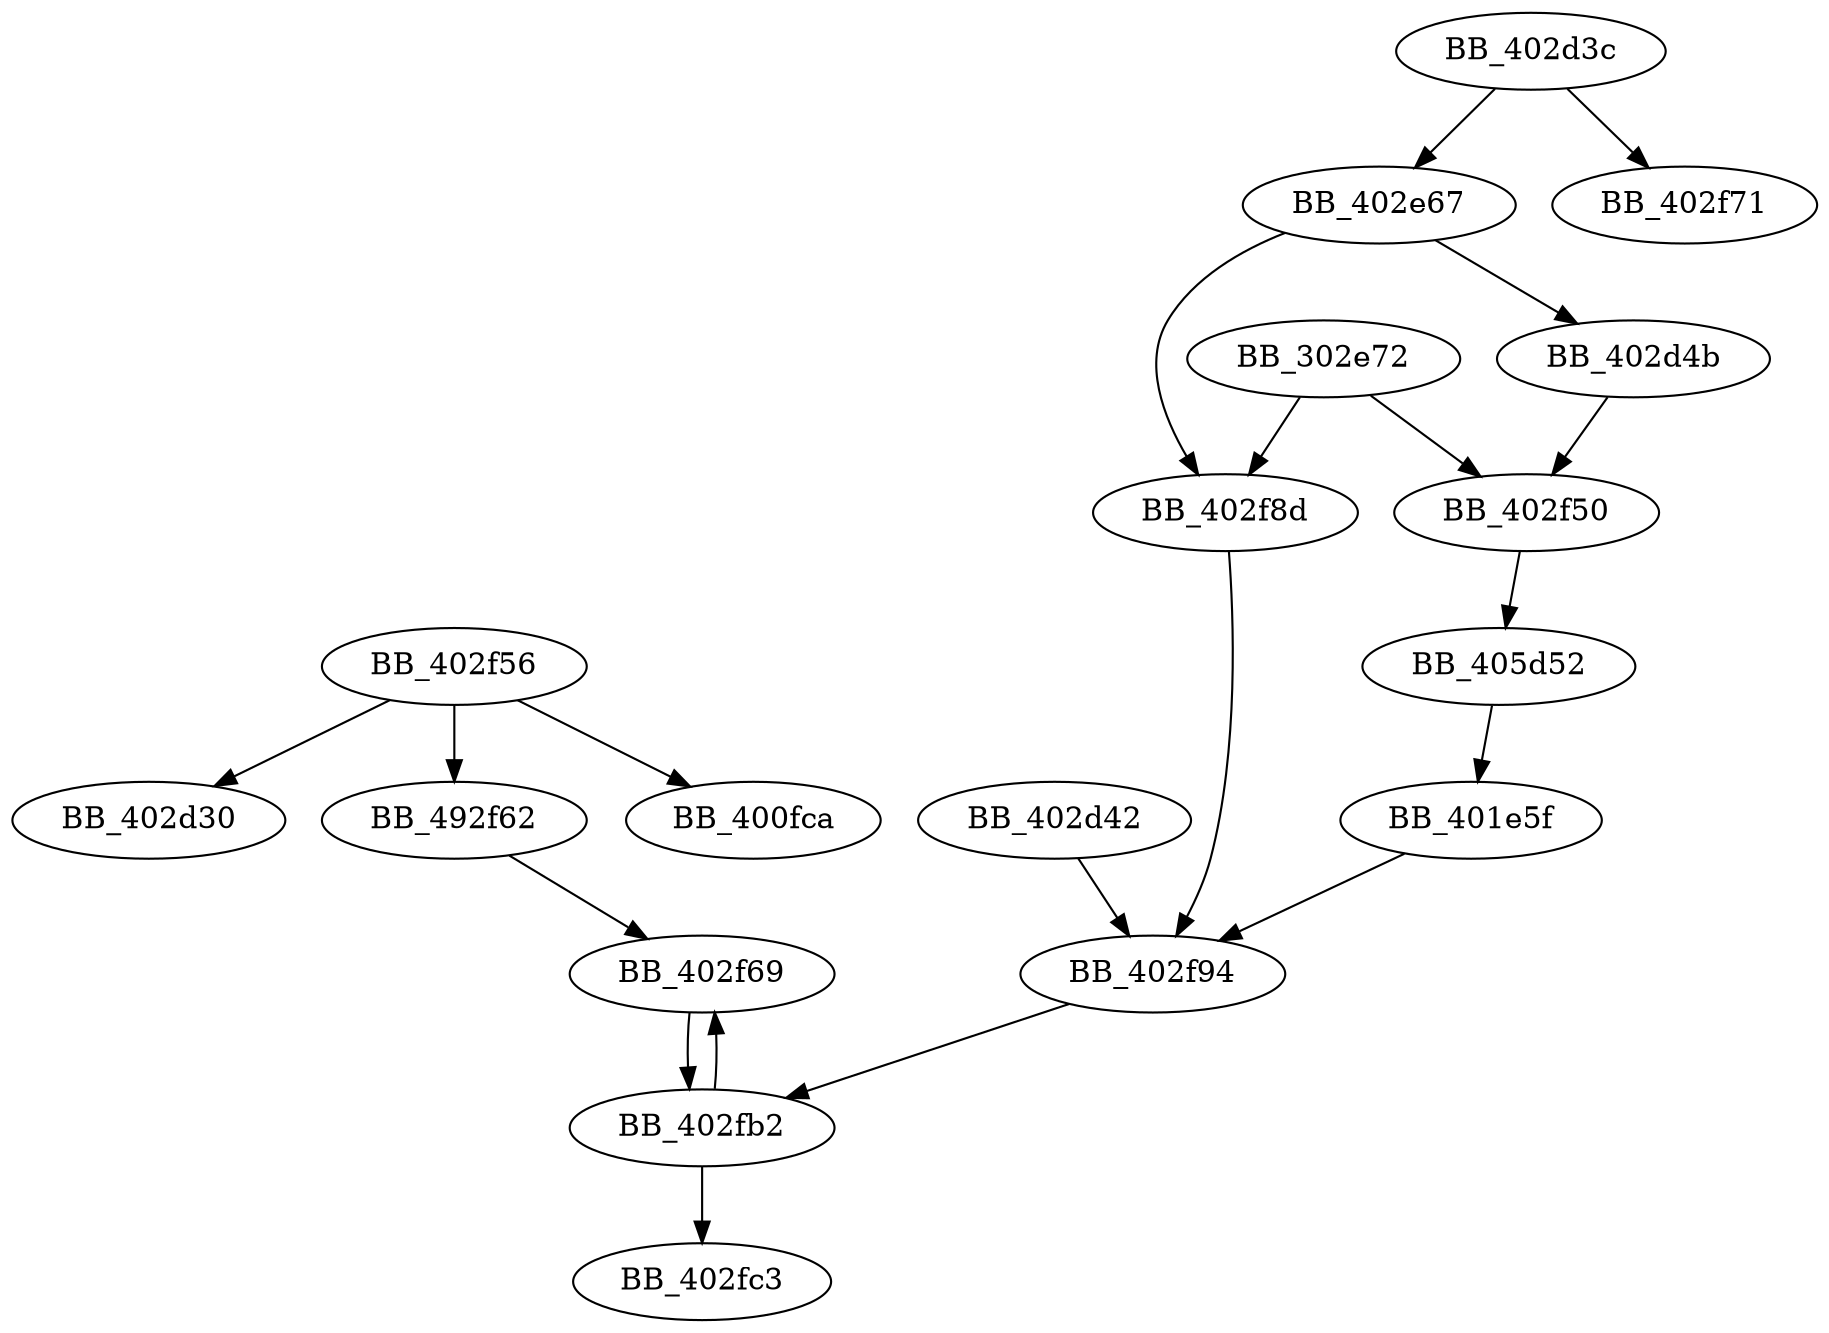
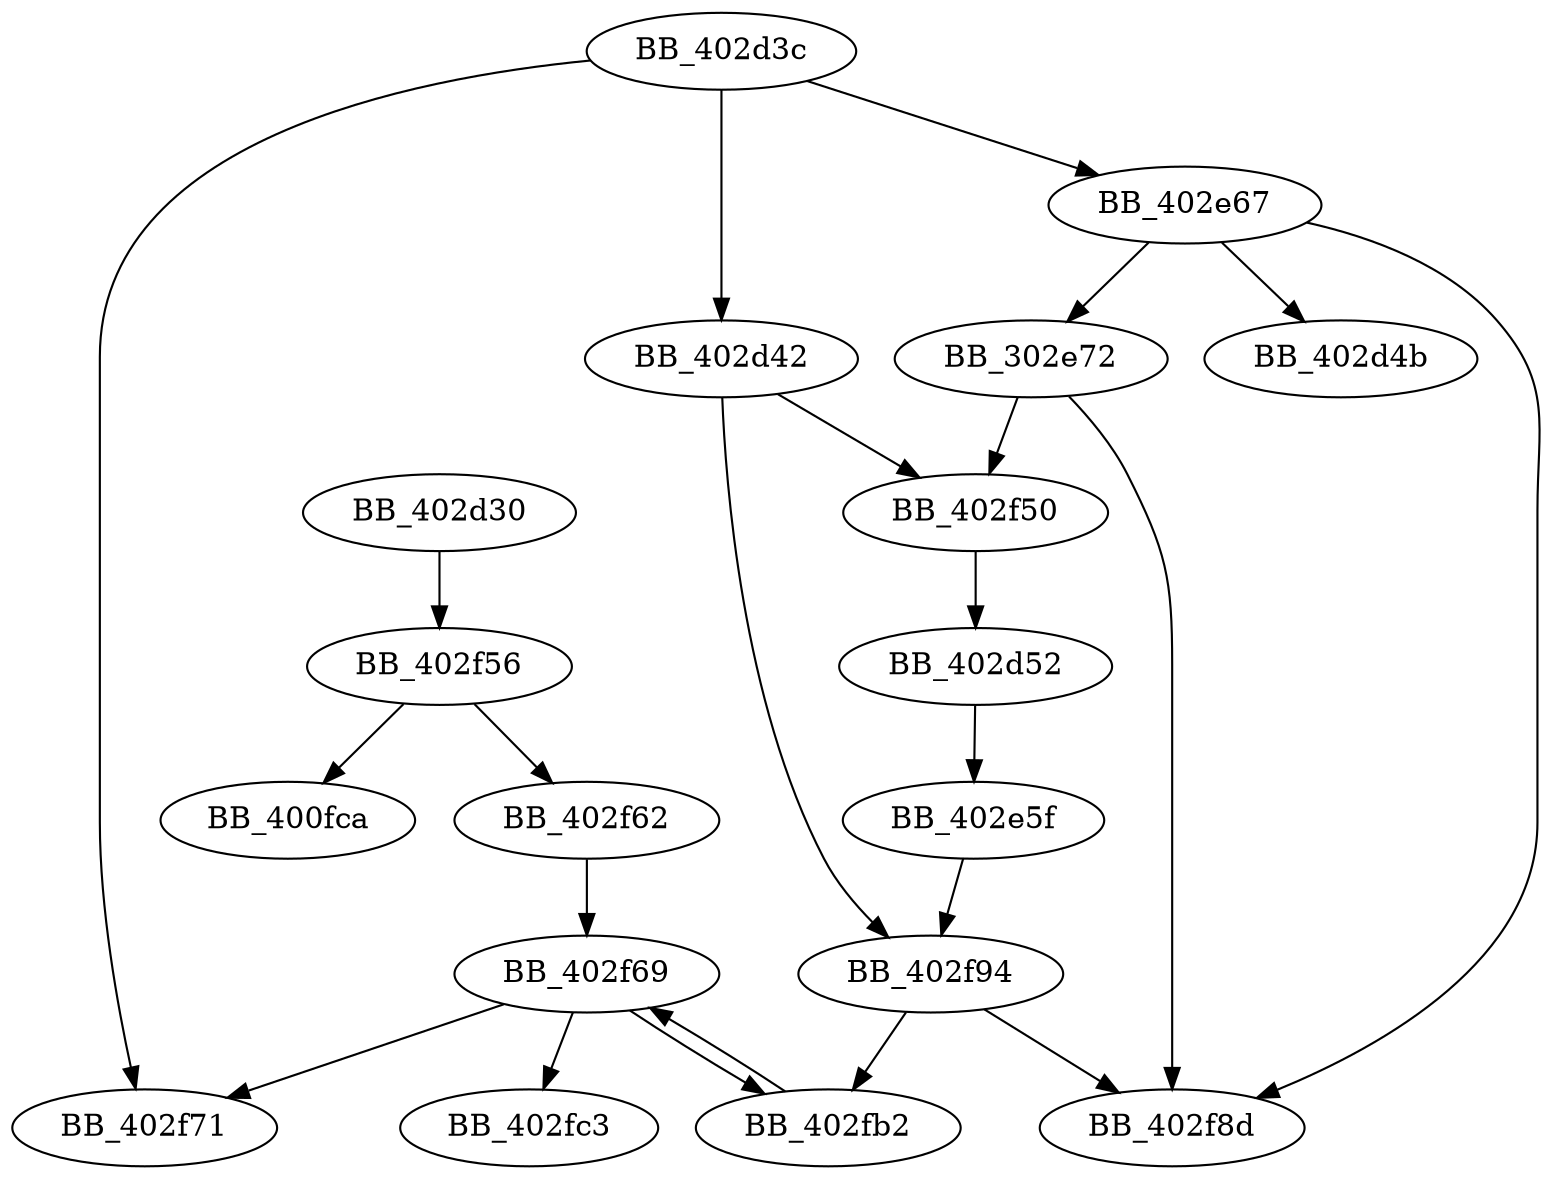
edge "BB_402d3c" -> "BB_402d42": added
edge "BB_402e67" -> "BB_302e72": added
edge "BB_402d4b" -> "BB_402f50": now "BB_402d42" -> "BB_402f50"
node "BB_405d52": label "BB_405d52" -> "BB_402d52"
edge "BB_402f8d" -> "BB_402f94": reversed
edge "BB_402f56" -> "BB_402d30": reversed
node "BB_492f62": label "BB_492f62" -> "BB_402f62"
node "BB_401e5f": label "BB_401e5f" -> "BB_402e5f"
edge "BB_402f69" -> "BB_402f71": added
edge "BB_402fb2" -> "BB_402fc3": now "BB_402f69" -> "BB_402fc3"
